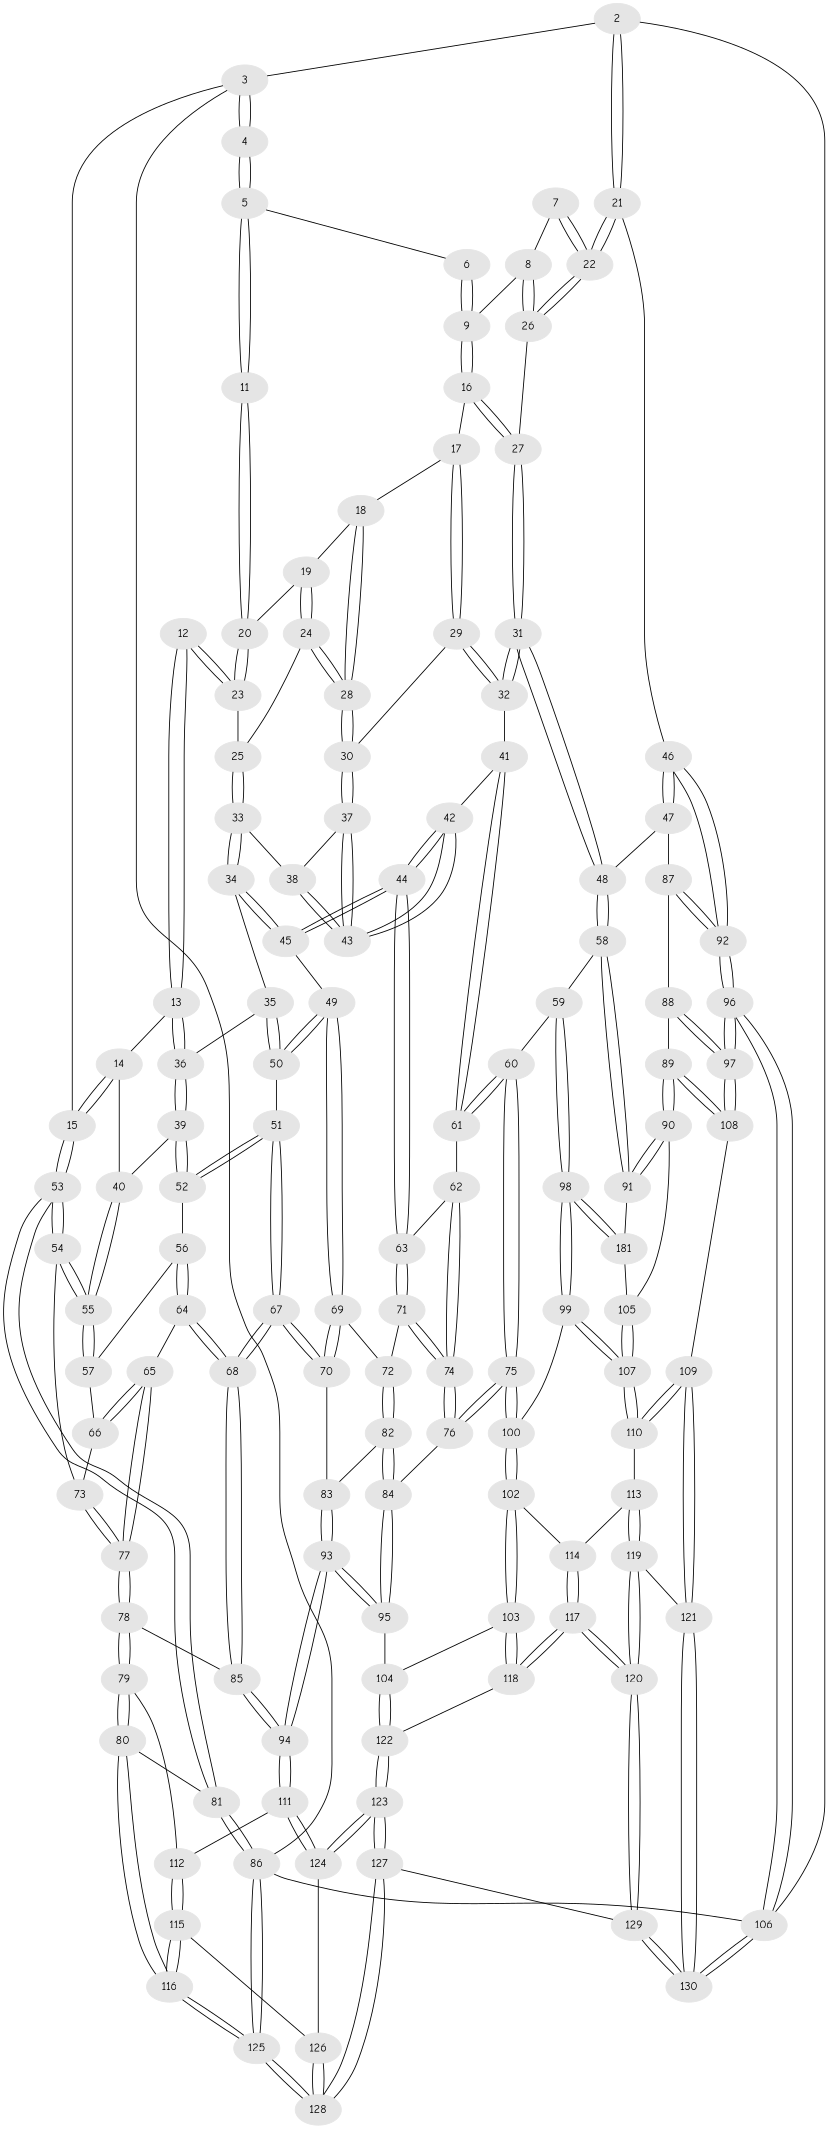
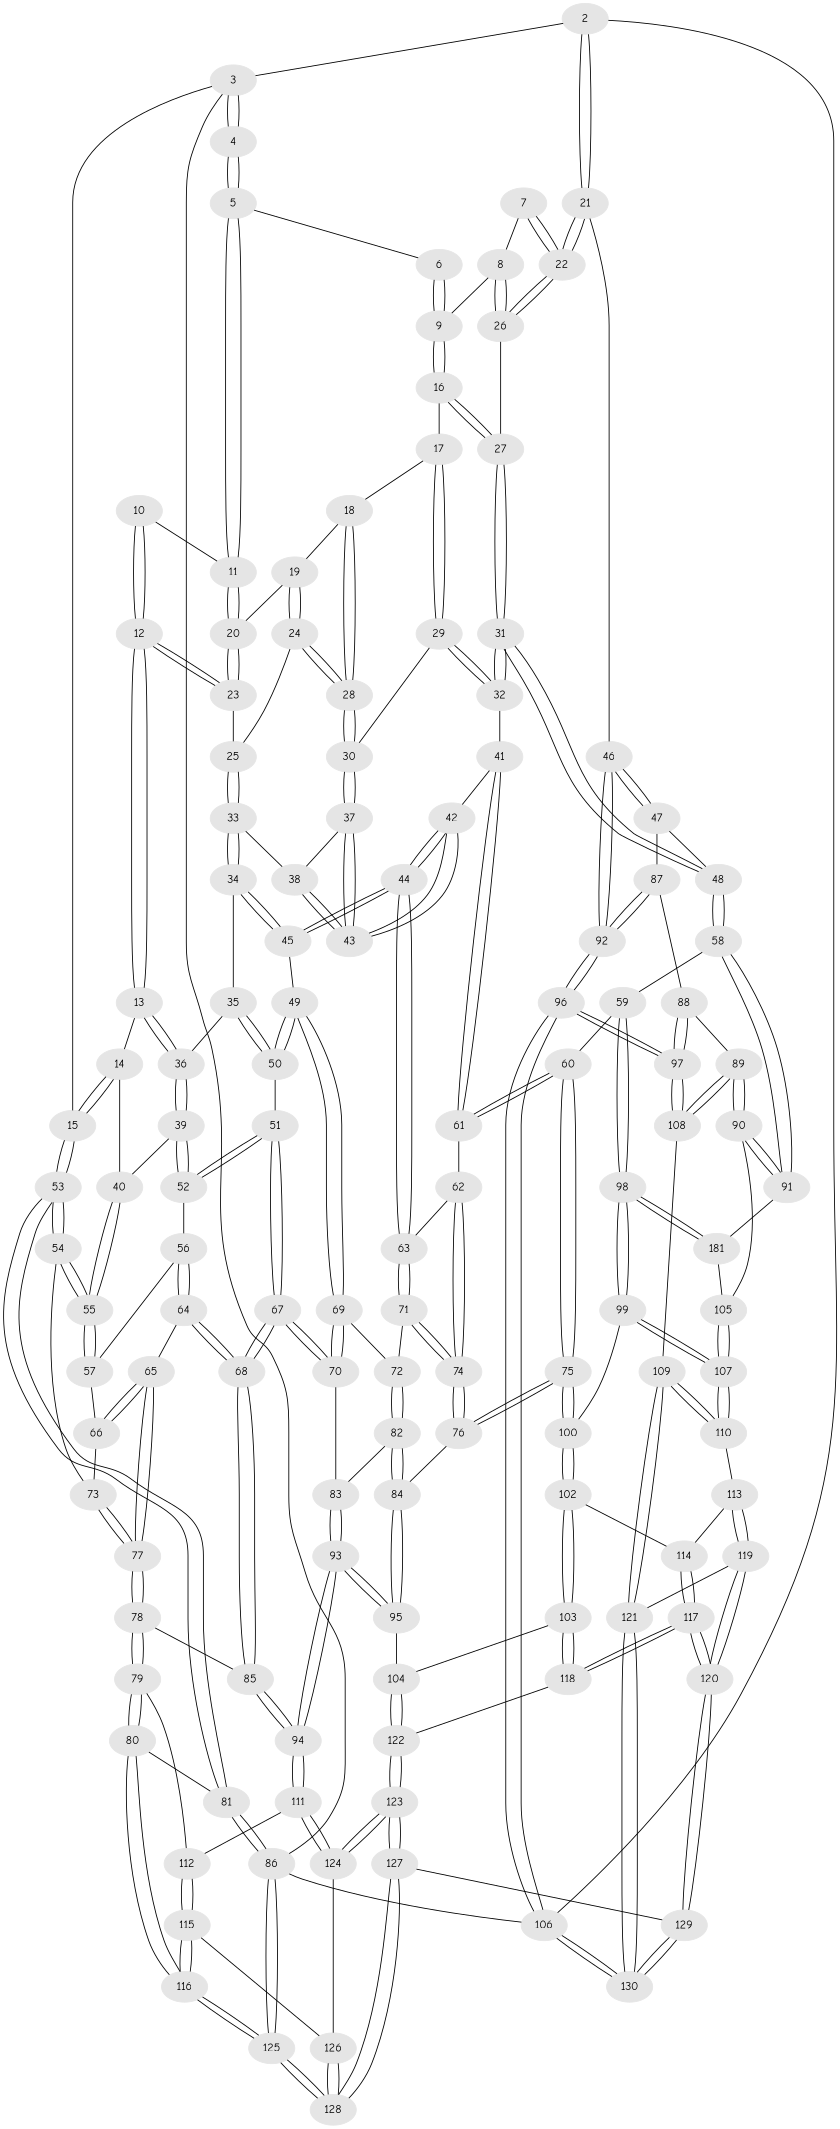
node "10": added
